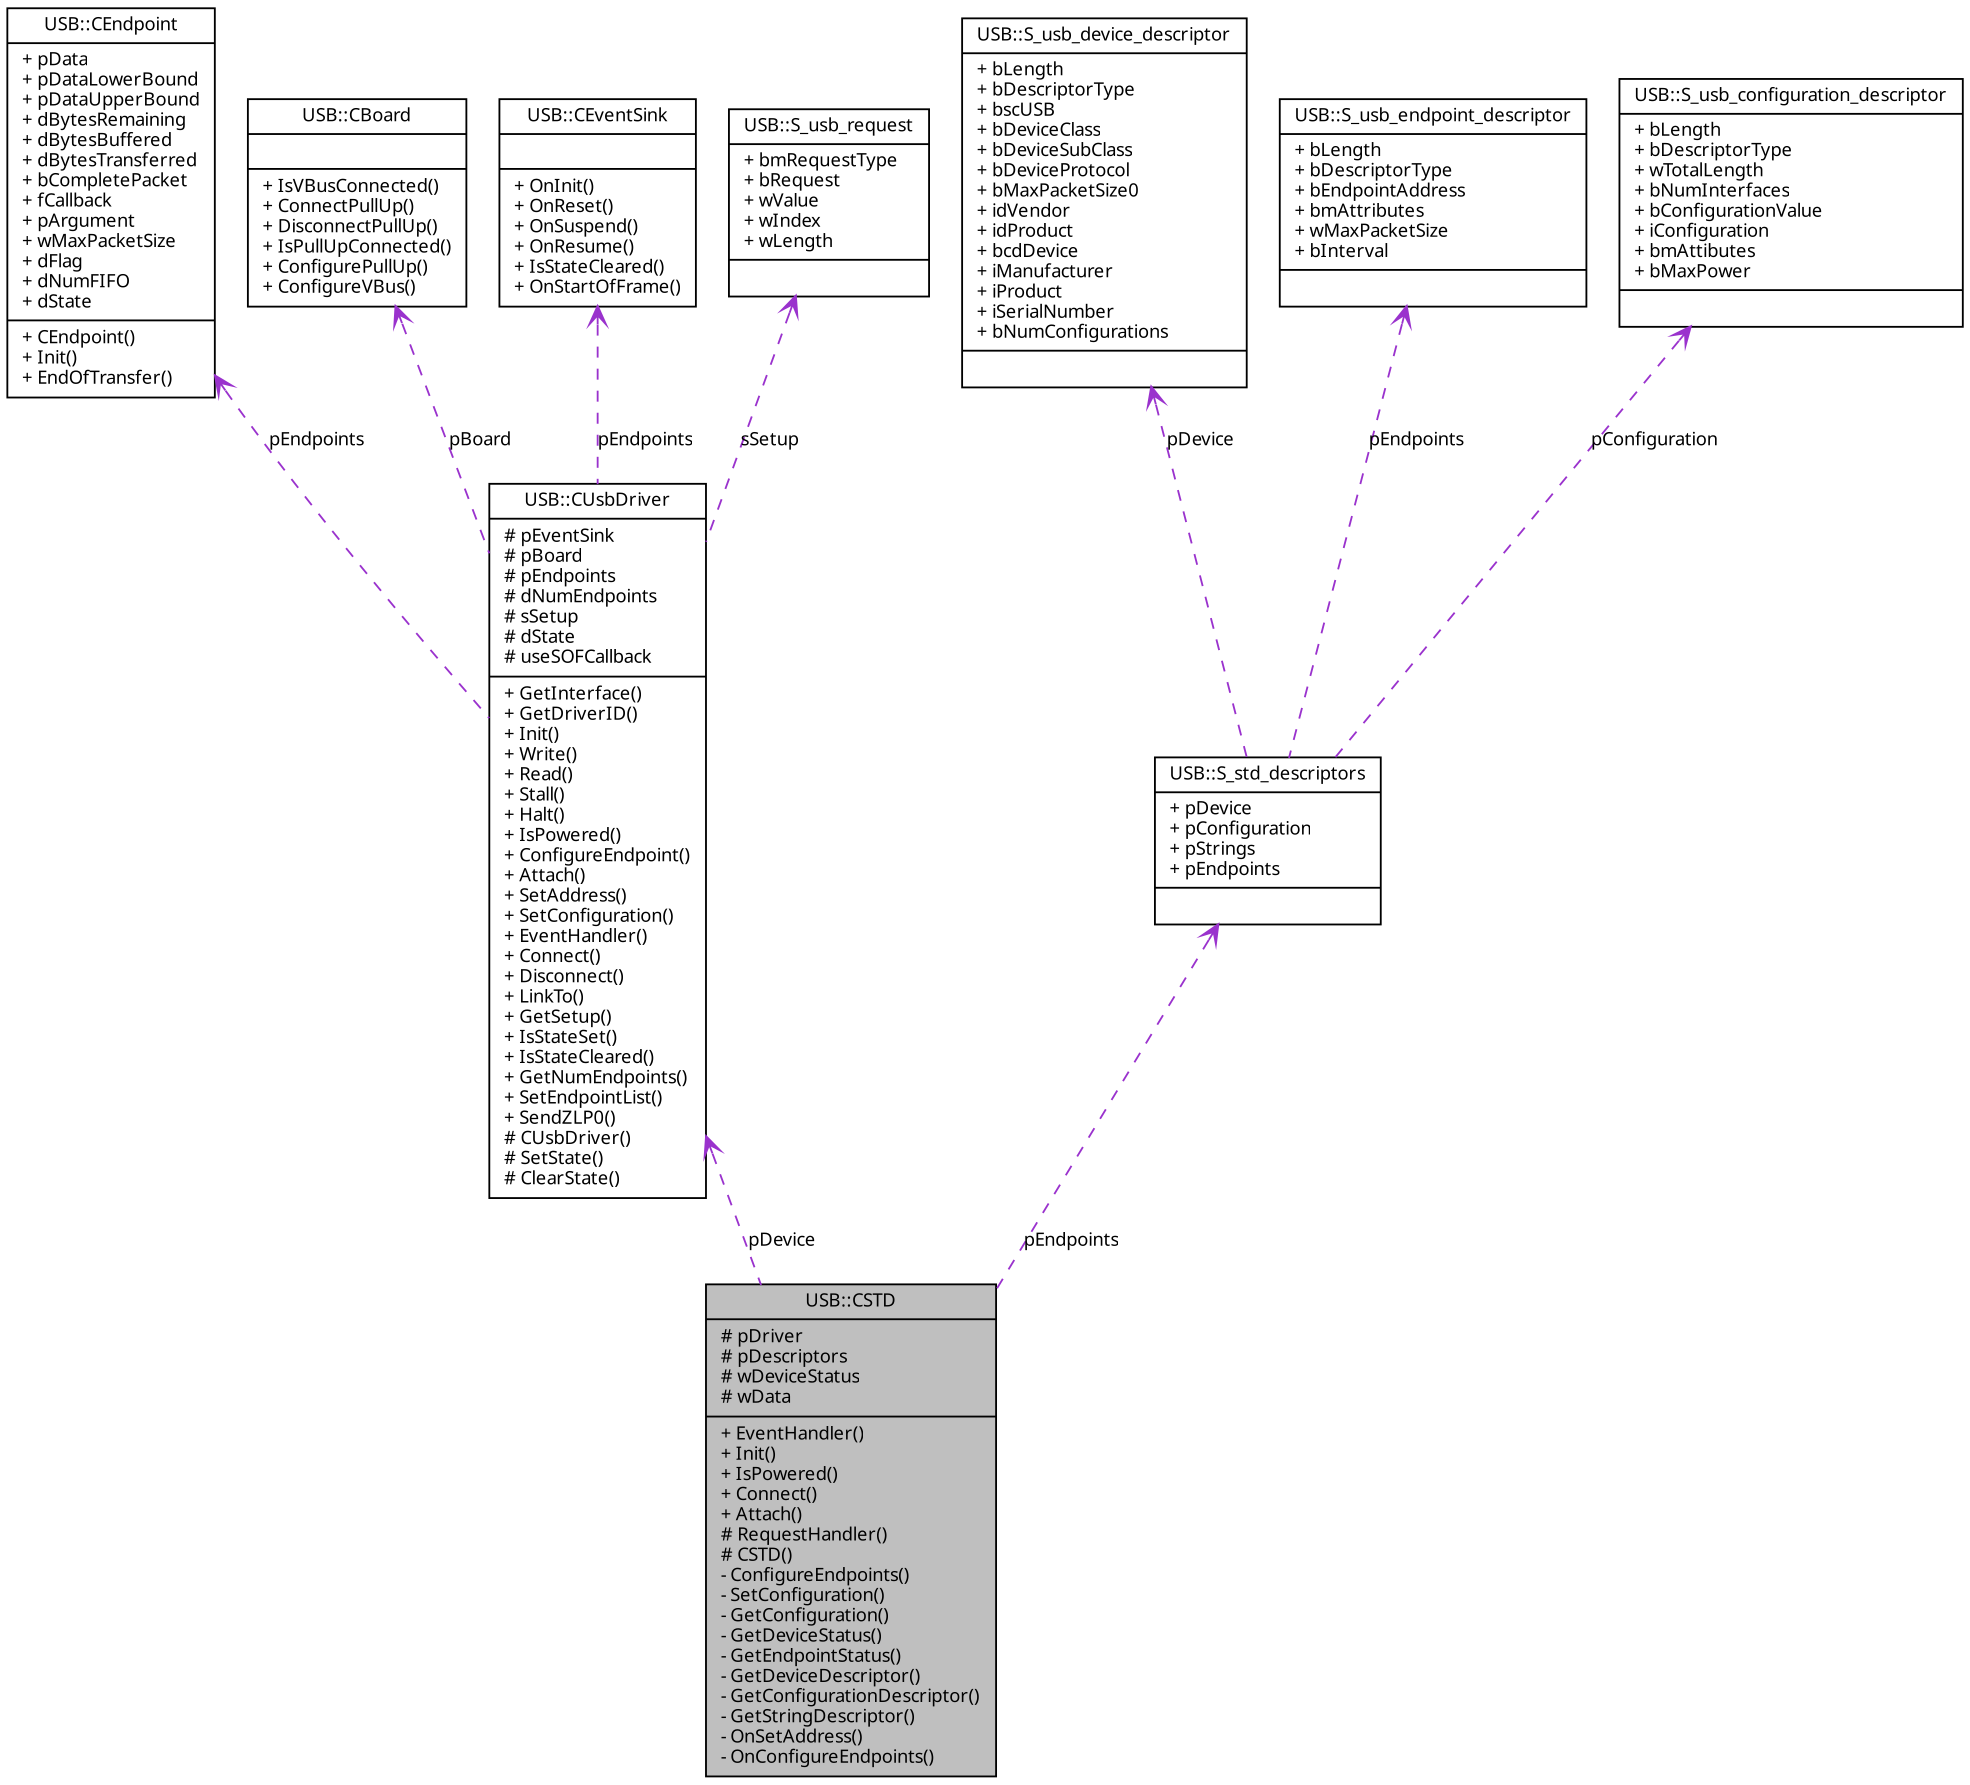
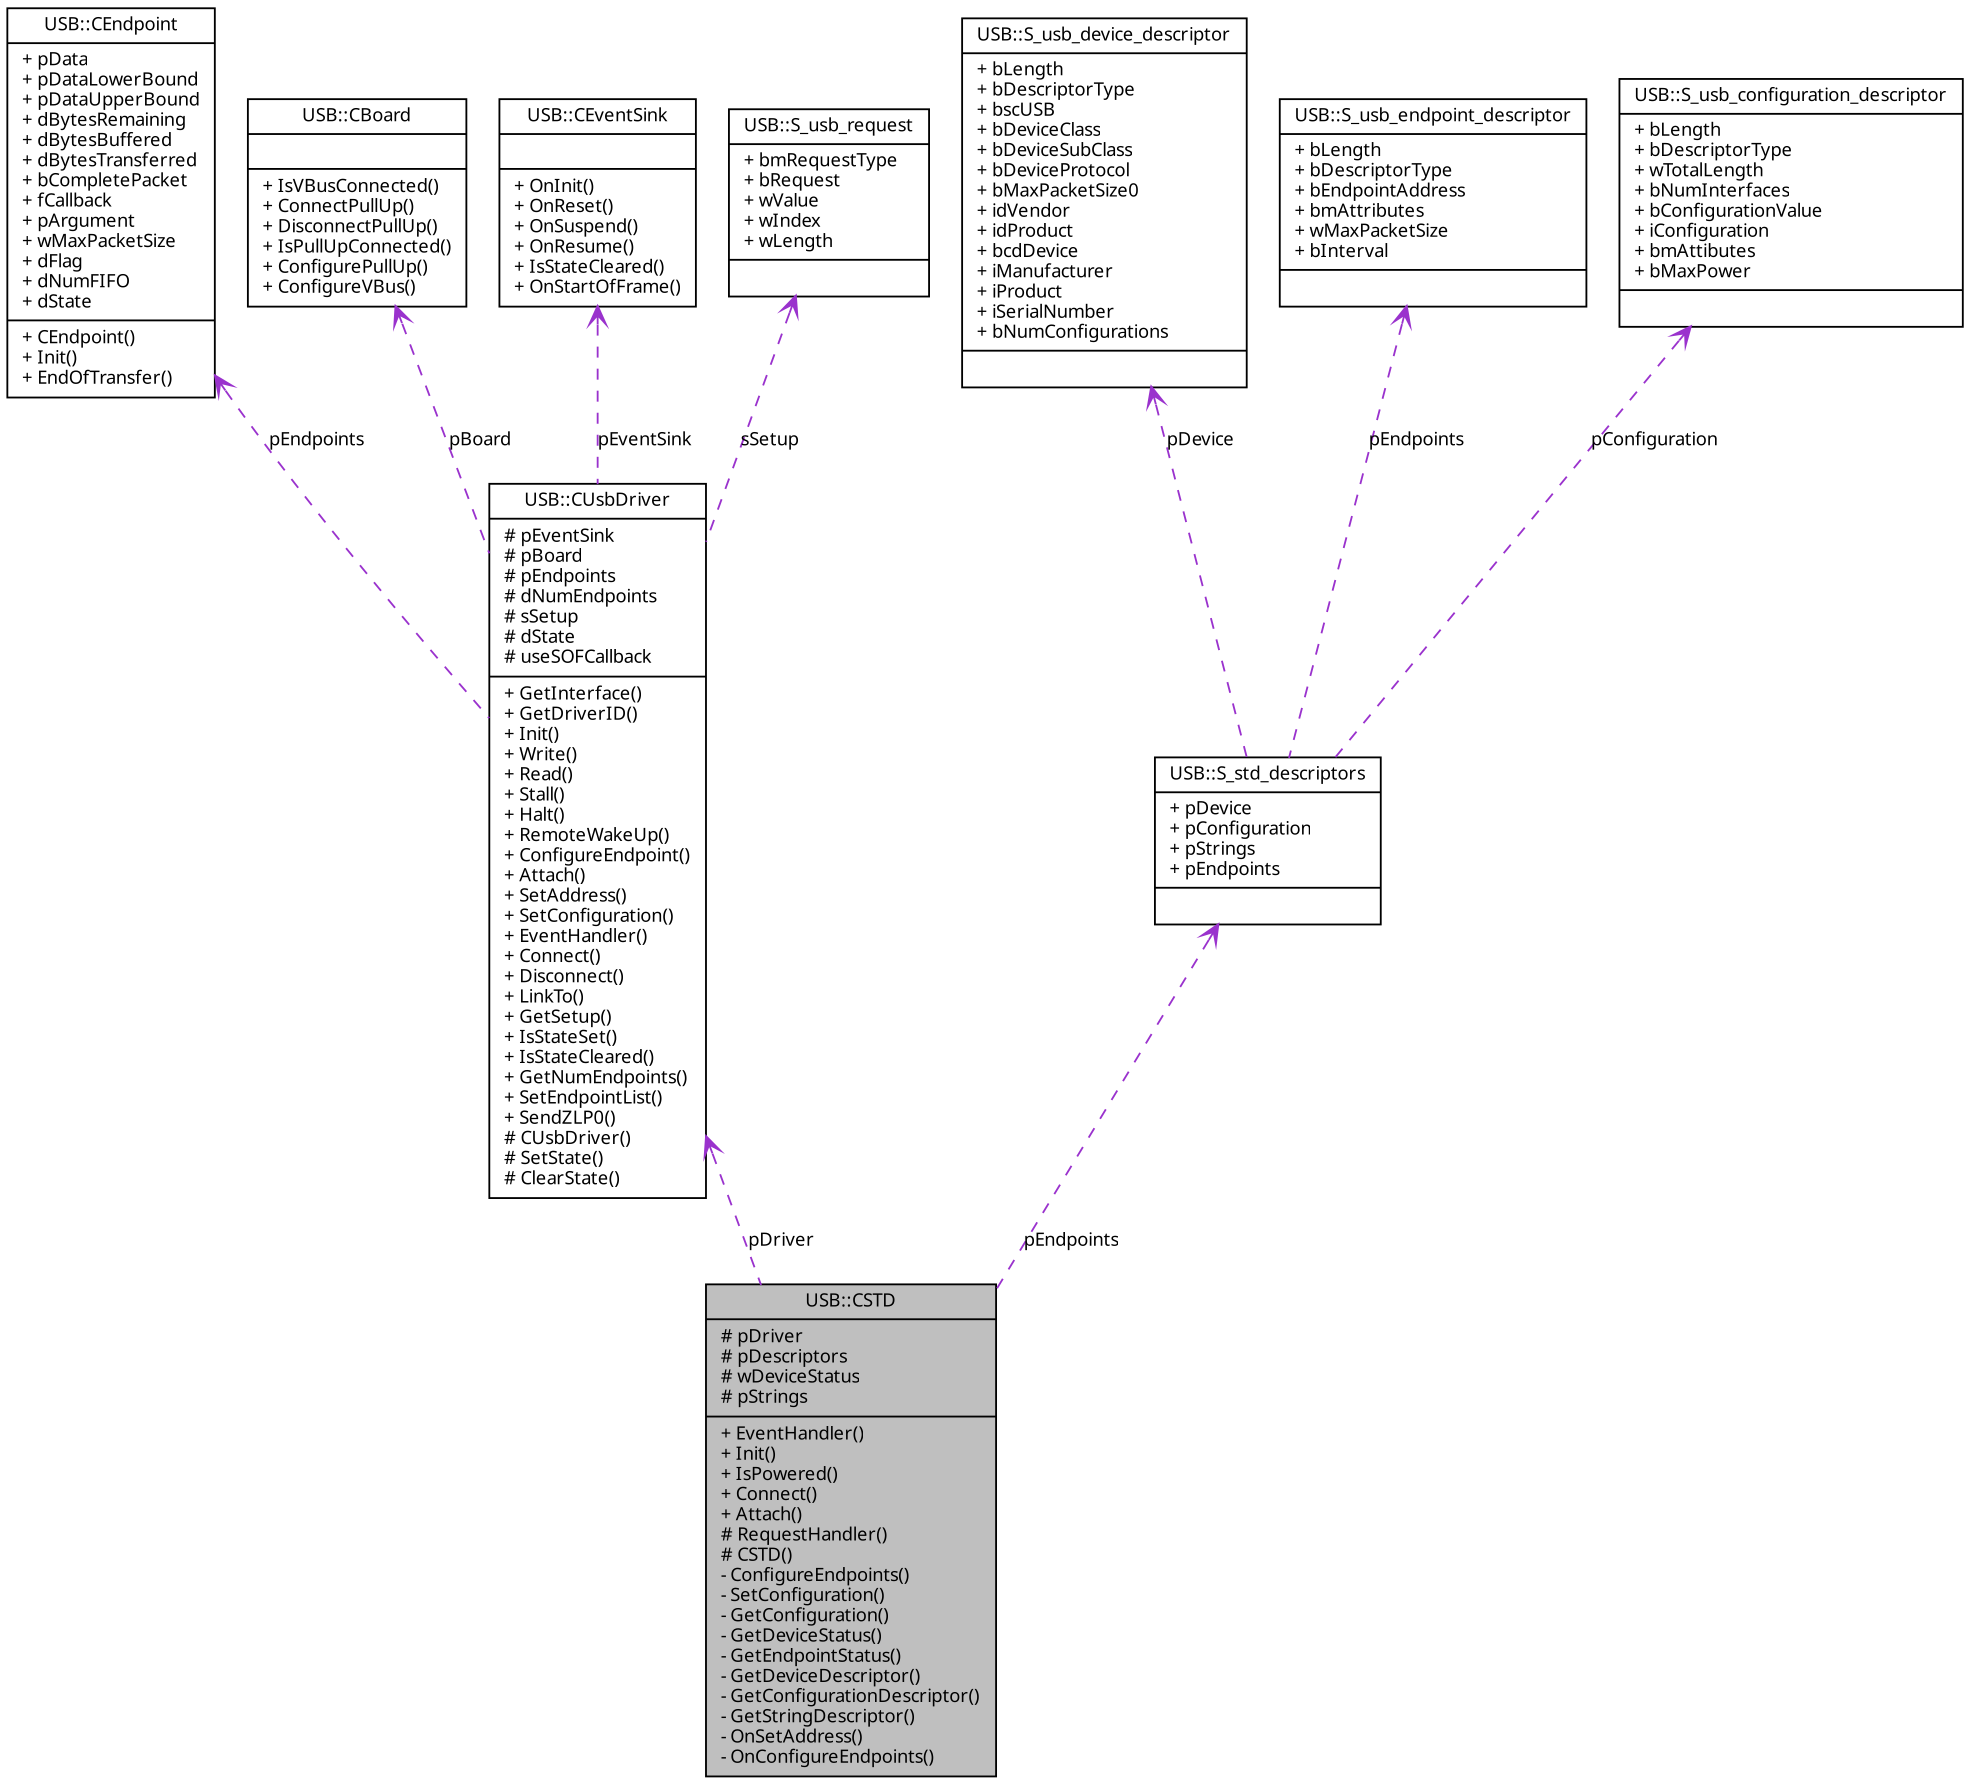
edge "USB::CUsbDriver" -> "USB::CEventSink": label "pEndpoints" -> "pEventSink"
node "USB::CUsbDriver": text "+ IsPowered()" -> "+ RemoteWakeUp()"
edge "USB::CSTD" -> "USB::CUsbDriver": label "pDevice" -> "pDriver"
node "USB::CSTD": text "# wData" -> "# pStrings"
